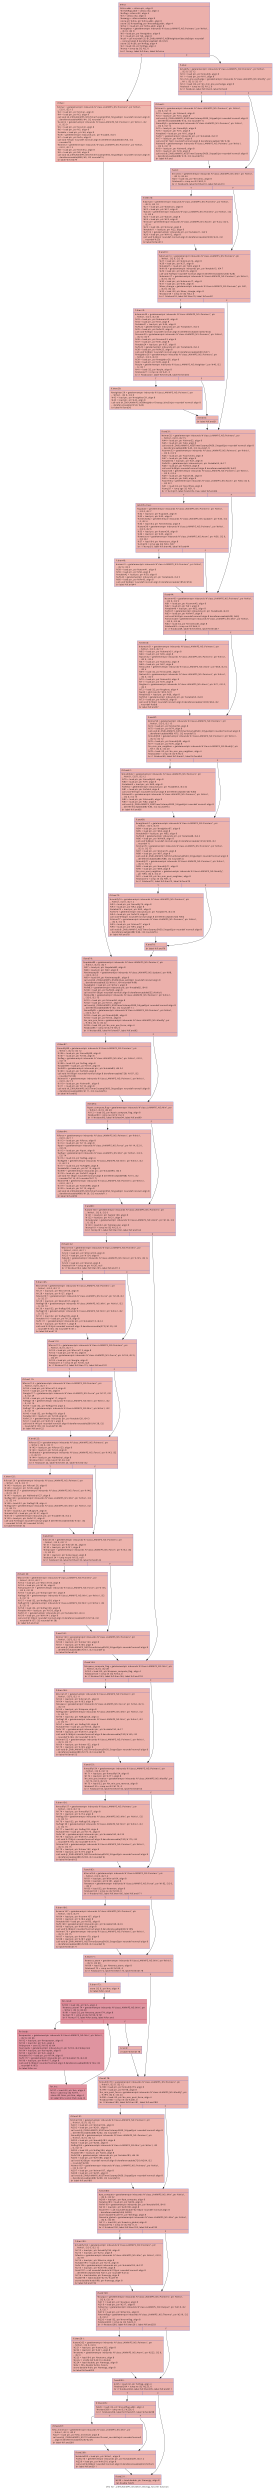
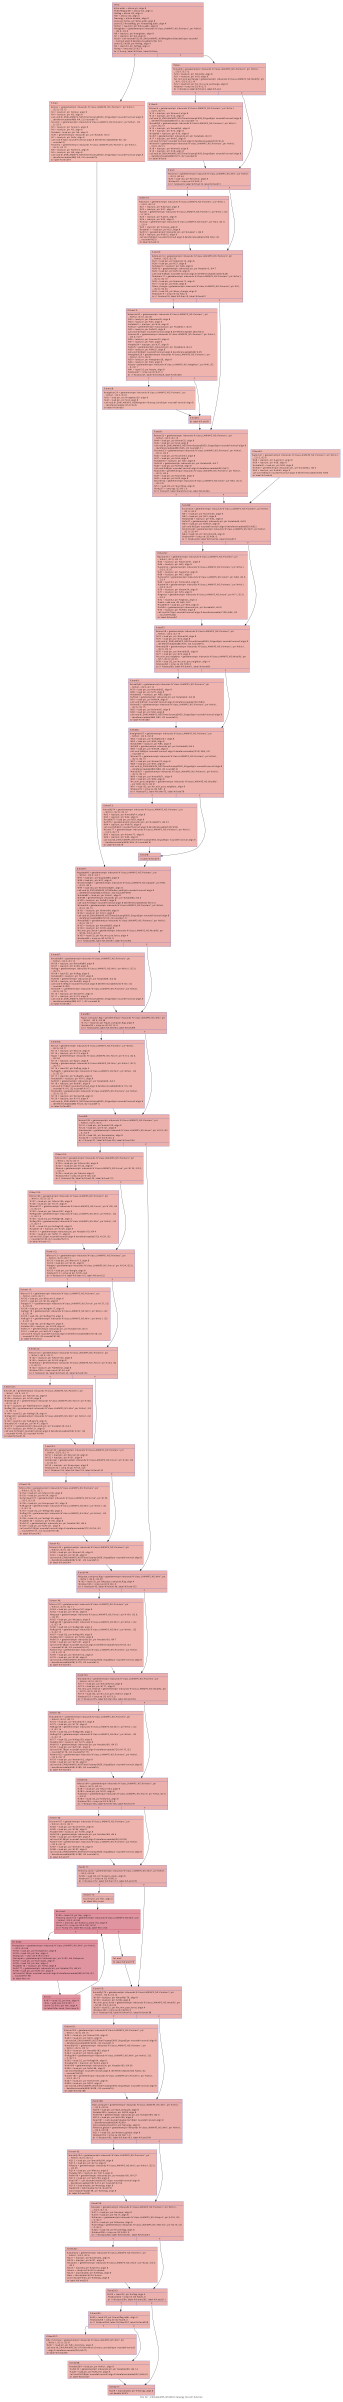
node "land.lhs.true:": removed
